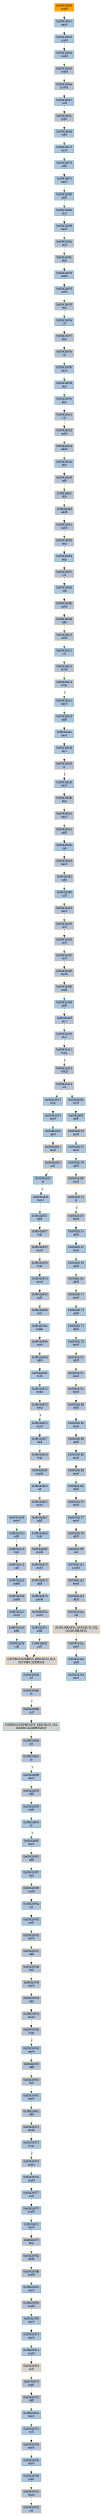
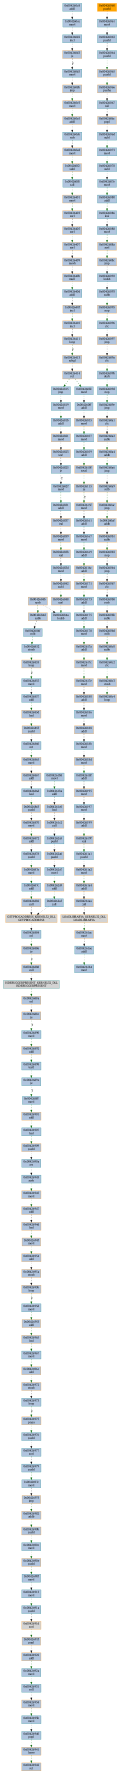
node "0x004260c6 movl": removed
edge "0x0042684a lodsb" -> "0x0042684b xorb": reversed
